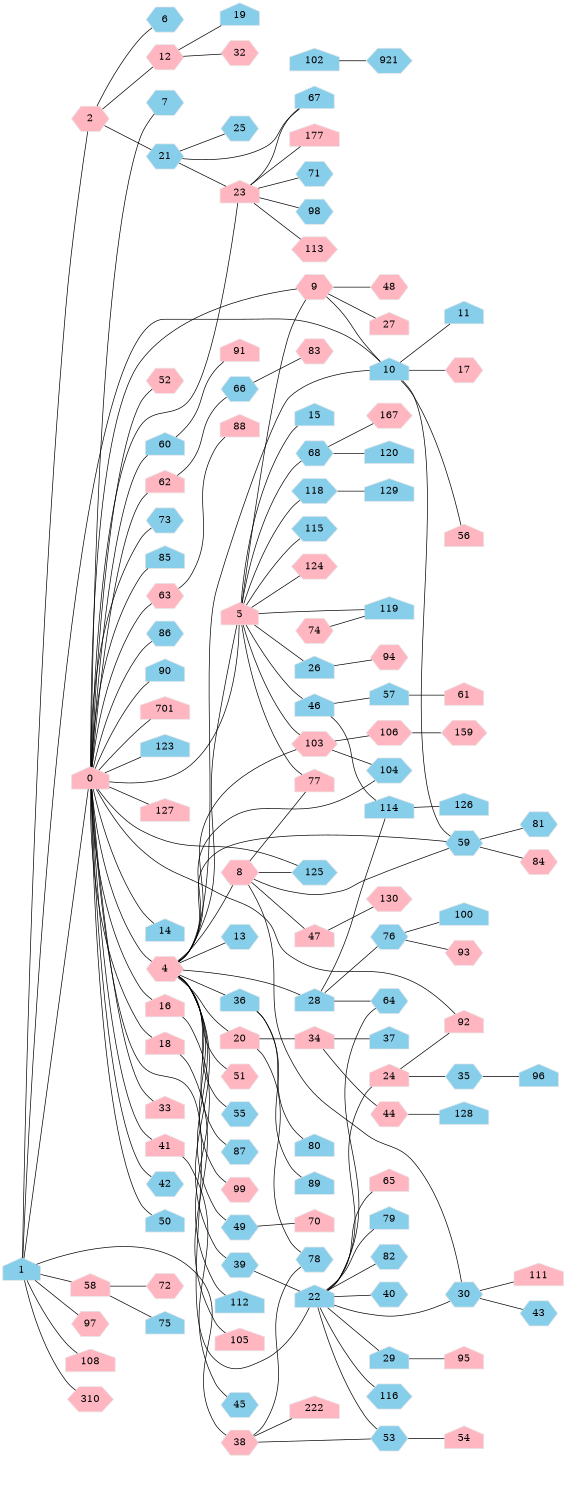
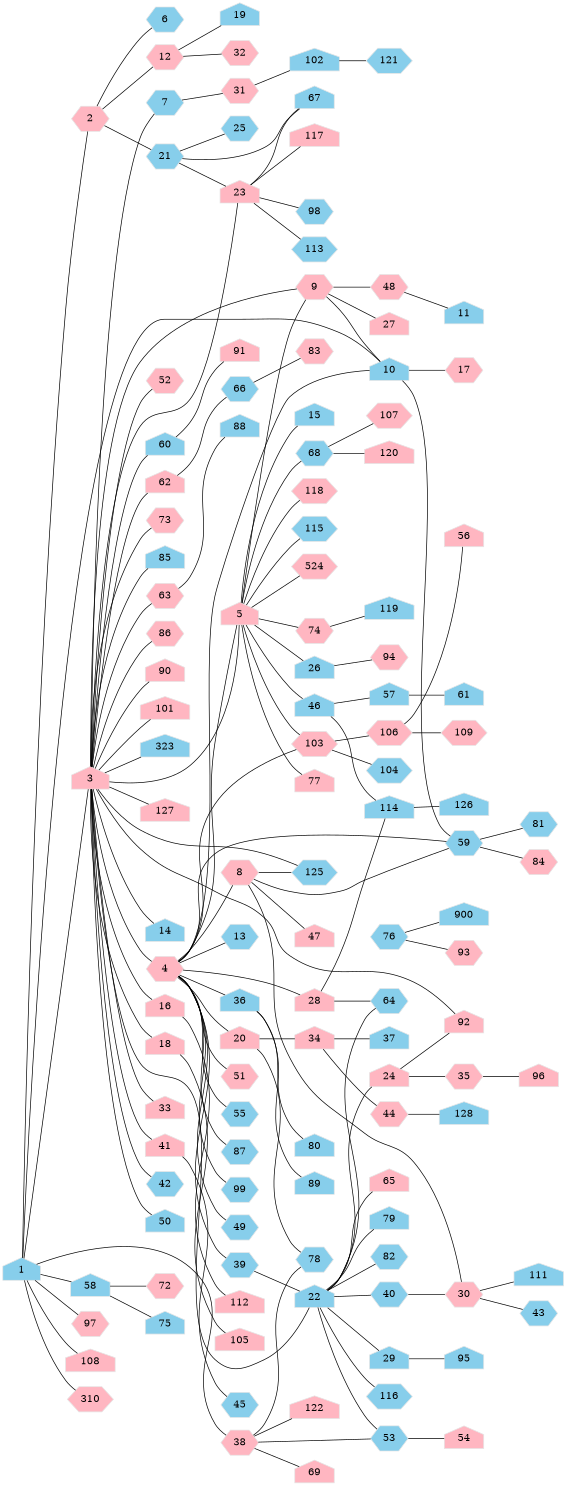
node "921": label "921" -> "121"
node "31": added
node "177": label "177" -> "117"
node "71": removed
node "113": fillcolor lightpink -> skyblue
edge "11" -- "10": now "11" -- "48"
node "167": label "167" -> "107"
node "88": fillcolor lightpink -> skyblue
edge "10" -- "56": now "106" -- "56"
node "120": fillcolor skyblue -> lightpink
node "118": fillcolor skyblue -> lightpink
node "129": removed
node "73": fillcolor skyblue -> lightpink
node "124": label "124" -> "524"
edge "119" -- "5": now "74" -- "5"
node "86": fillcolor skyblue -> lightpink
node "90": fillcolor skyblue -> lightpink
node "61": fillcolor lightpink -> skyblue
node "701": label "701" -> "101"
node "159": label "159" -> "109"
node "123": label "123" -> "323"
node "0": label "0" -> "3"
edge "104" -- "4": removed
edge "77" -- "8": removed
node "130": removed
node "100": label "100" -> "900"
edge "76" -- "28": removed
node "28": fillcolor skyblue -> lightpink
node "35": fillcolor skyblue -> lightpink
node "96": fillcolor skyblue -> lightpink
node "99": fillcolor lightpink -> skyblue
node "70": removed
node "111": fillcolor lightpink -> skyblue
node "58": fillcolor lightpink -> skyblue
node "30": fillcolor skyblue -> lightpink
node "112": fillcolor skyblue -> lightpink
edge "30" -- "22": now "30" -- "40"
node "95": fillcolor lightpink -> skyblue
node "222": label "222" -> "122"
node "69": added
